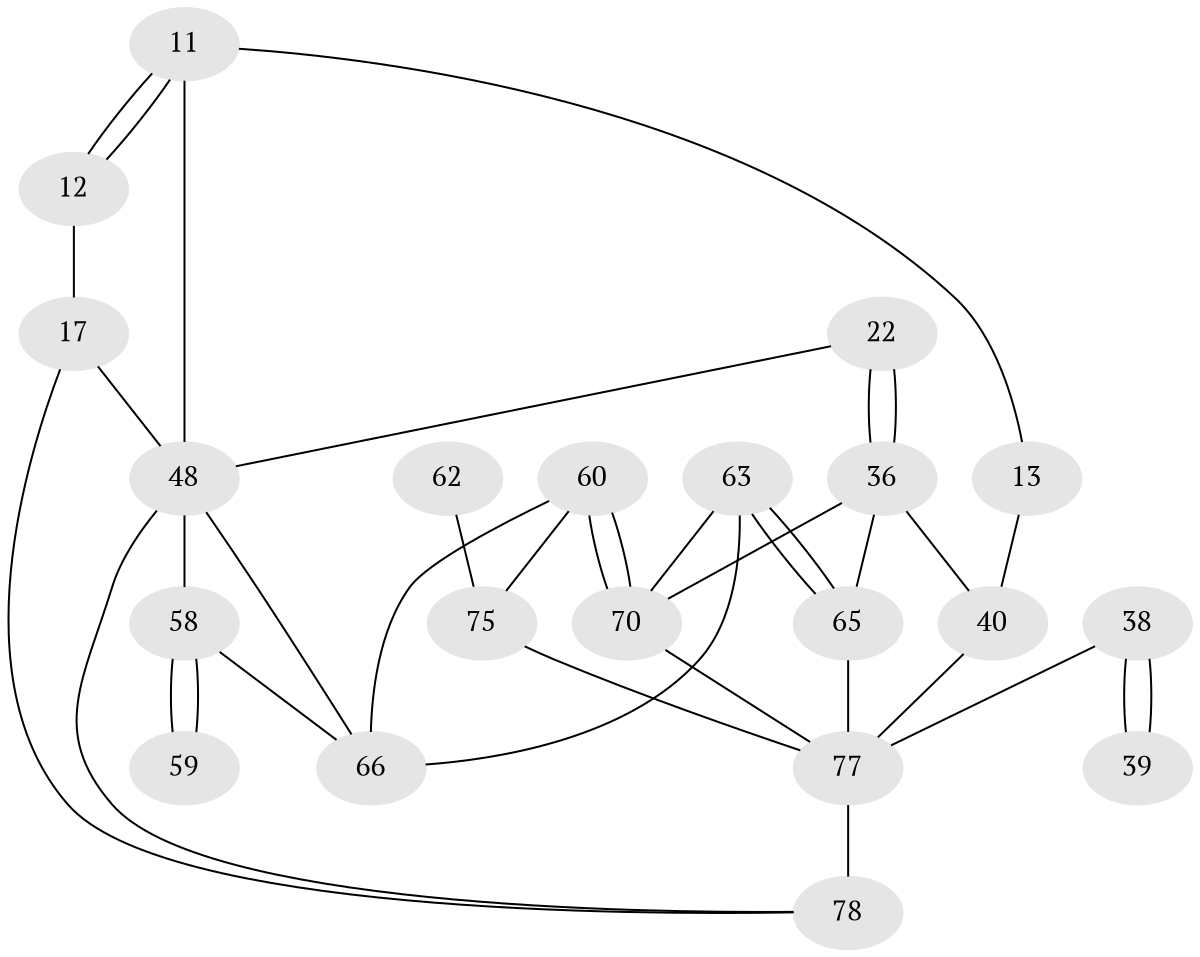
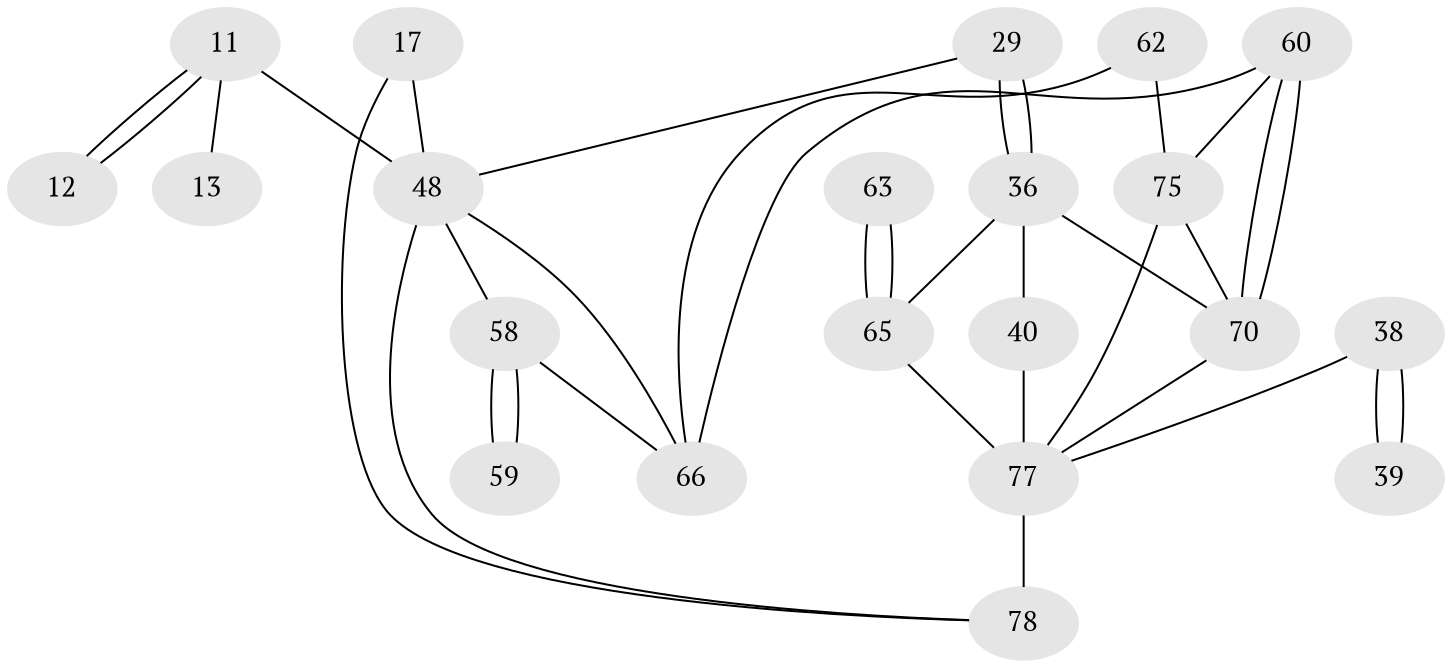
edge "12" -- "17": removed
node "22": label "22" -> "29"
edge "63" -- "70": now "75" -- "70"
edge "13" -- "40": removed
edge "63" -- "66": now "62" -- "66"
